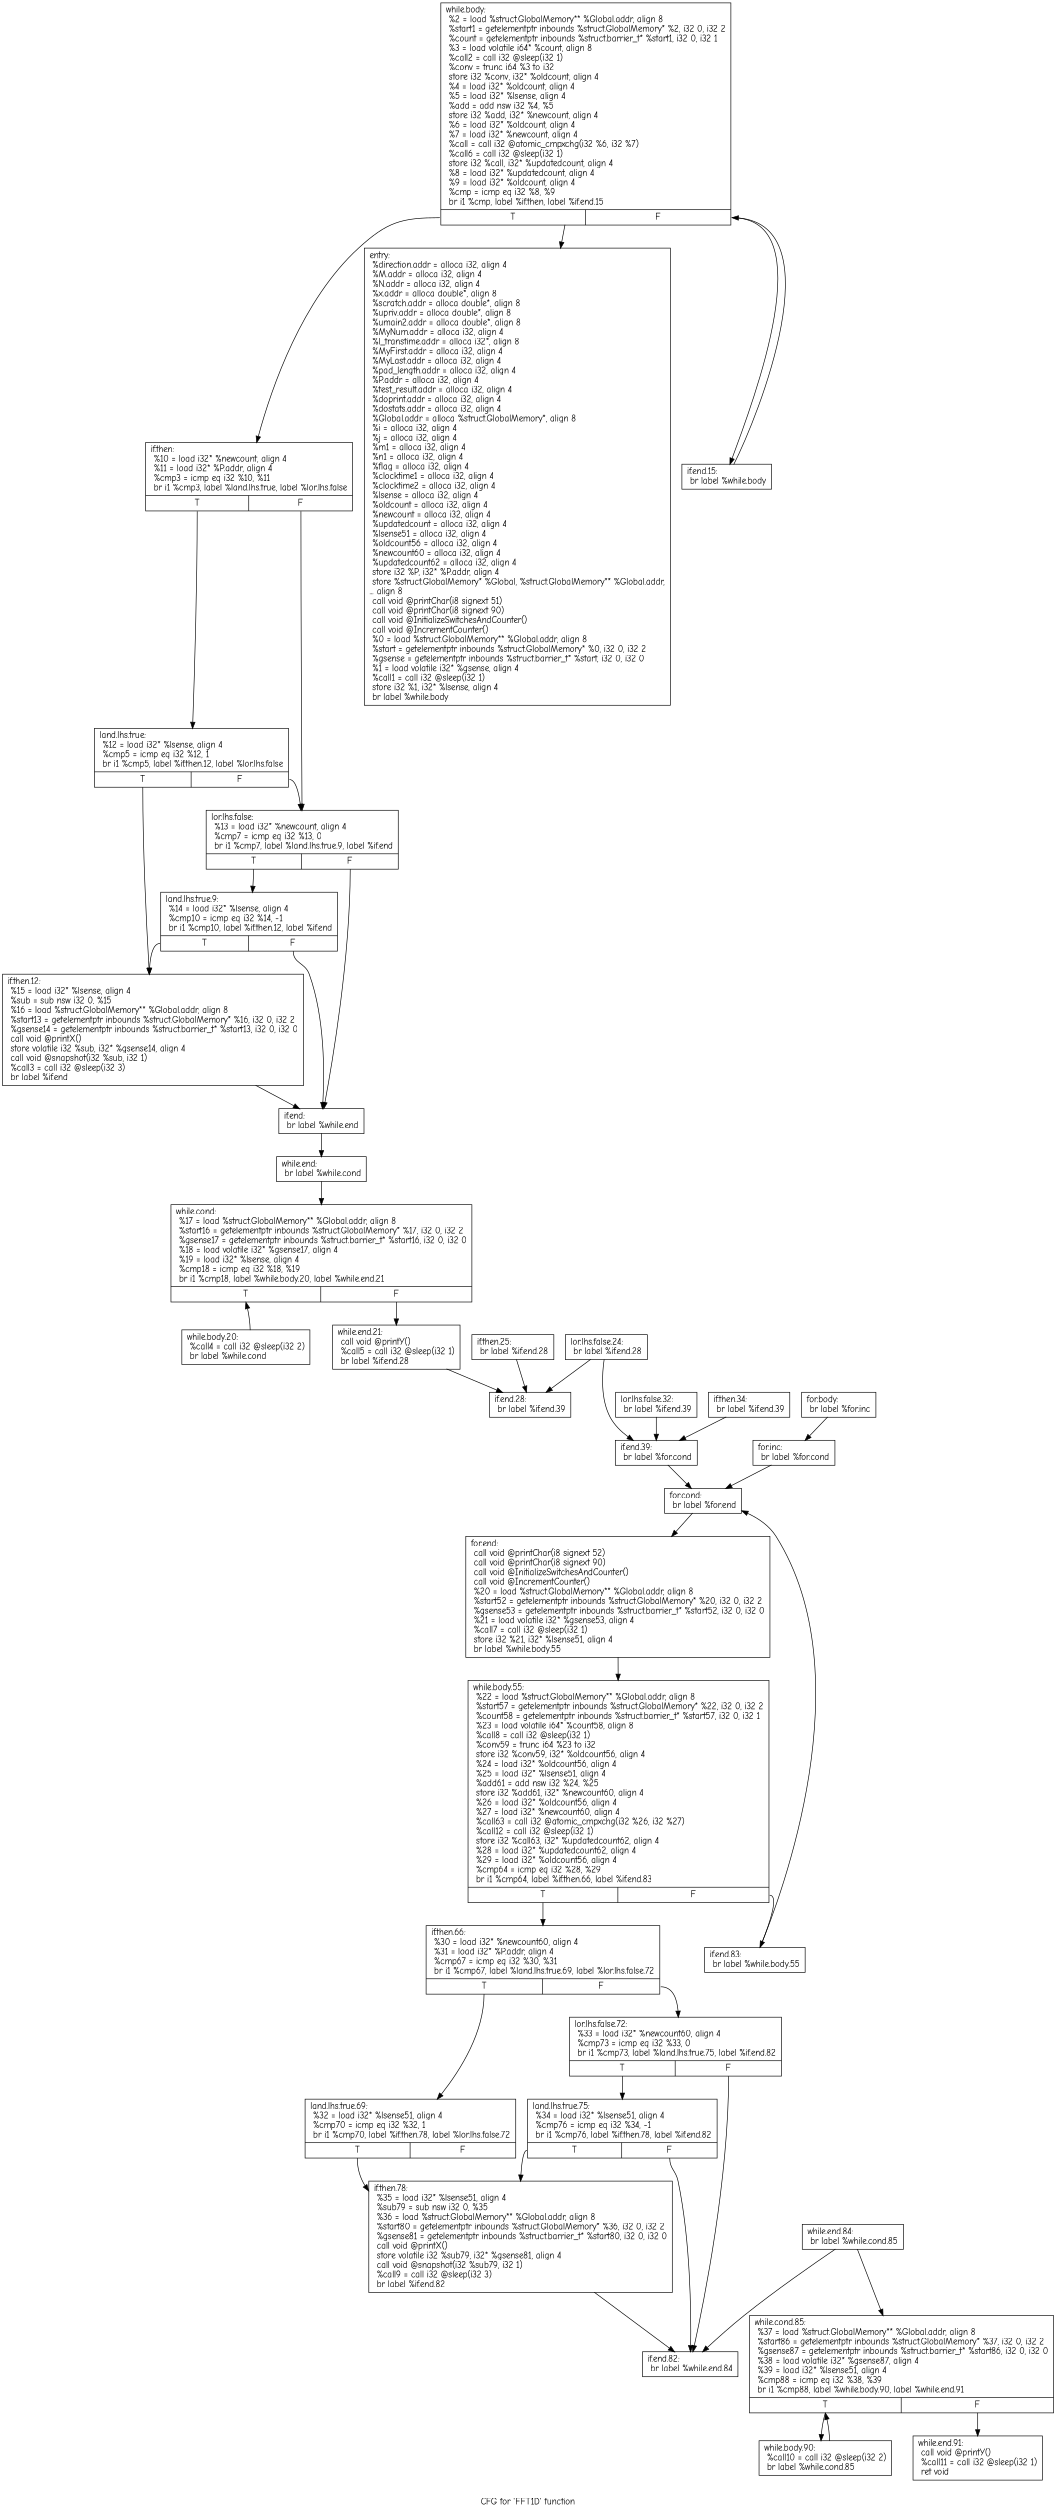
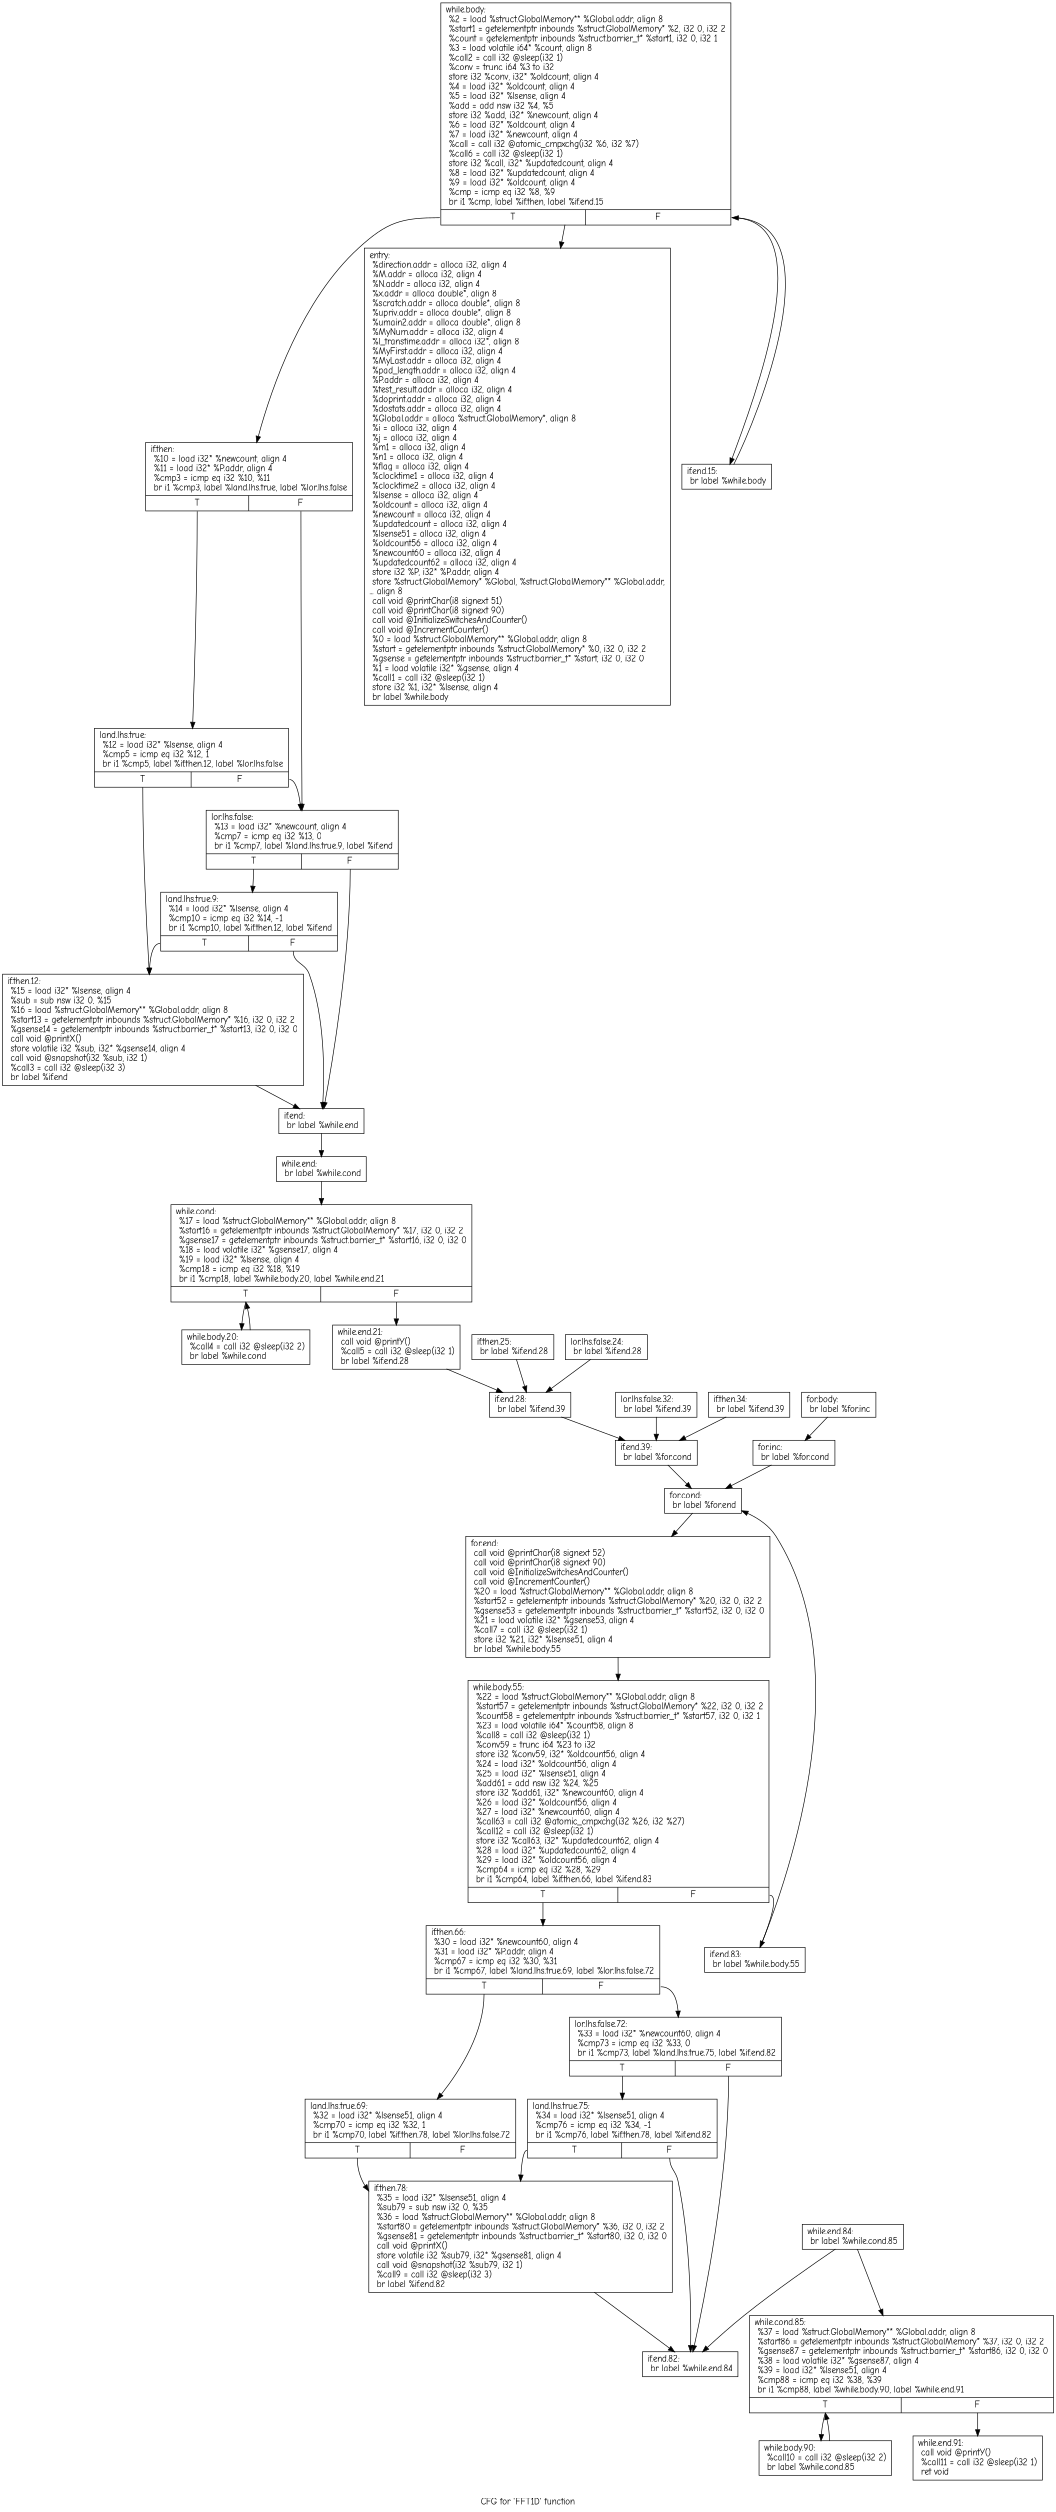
edge "while.cond:" -> "while.body.20:": added
edge "lor.lhs.false.24:" -> "if.end.39:": now "if.end.28:" -> "if.end.39:"
